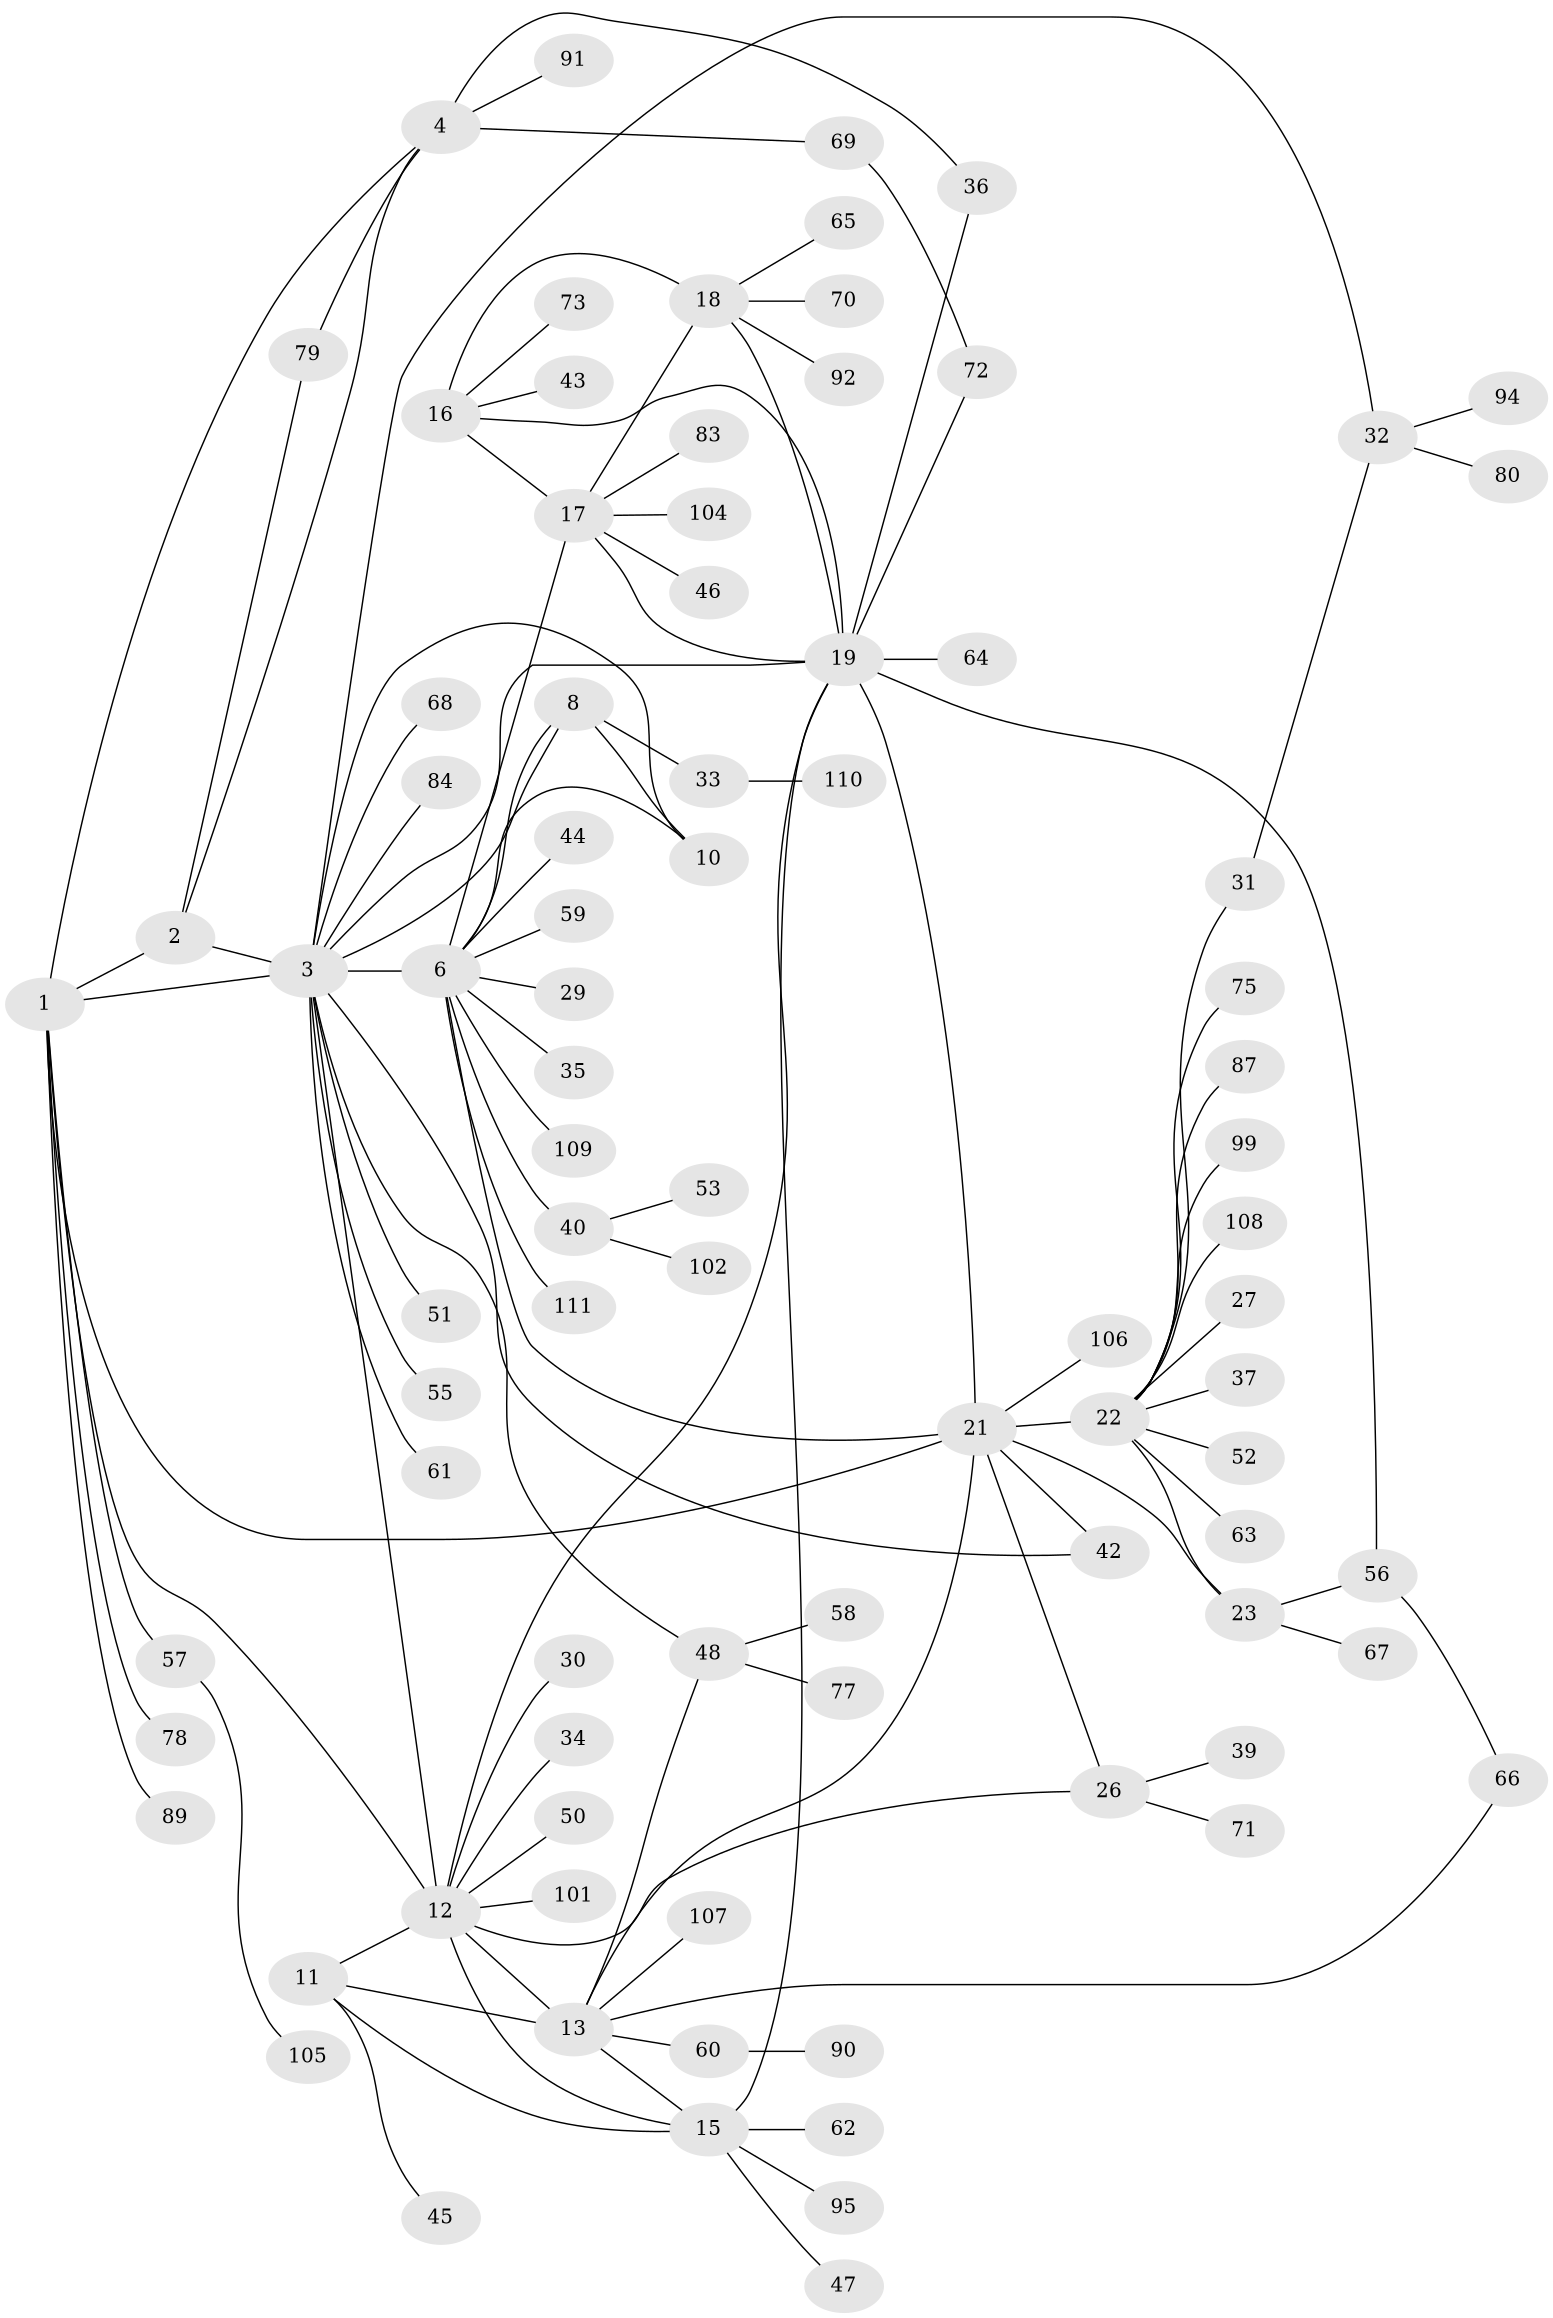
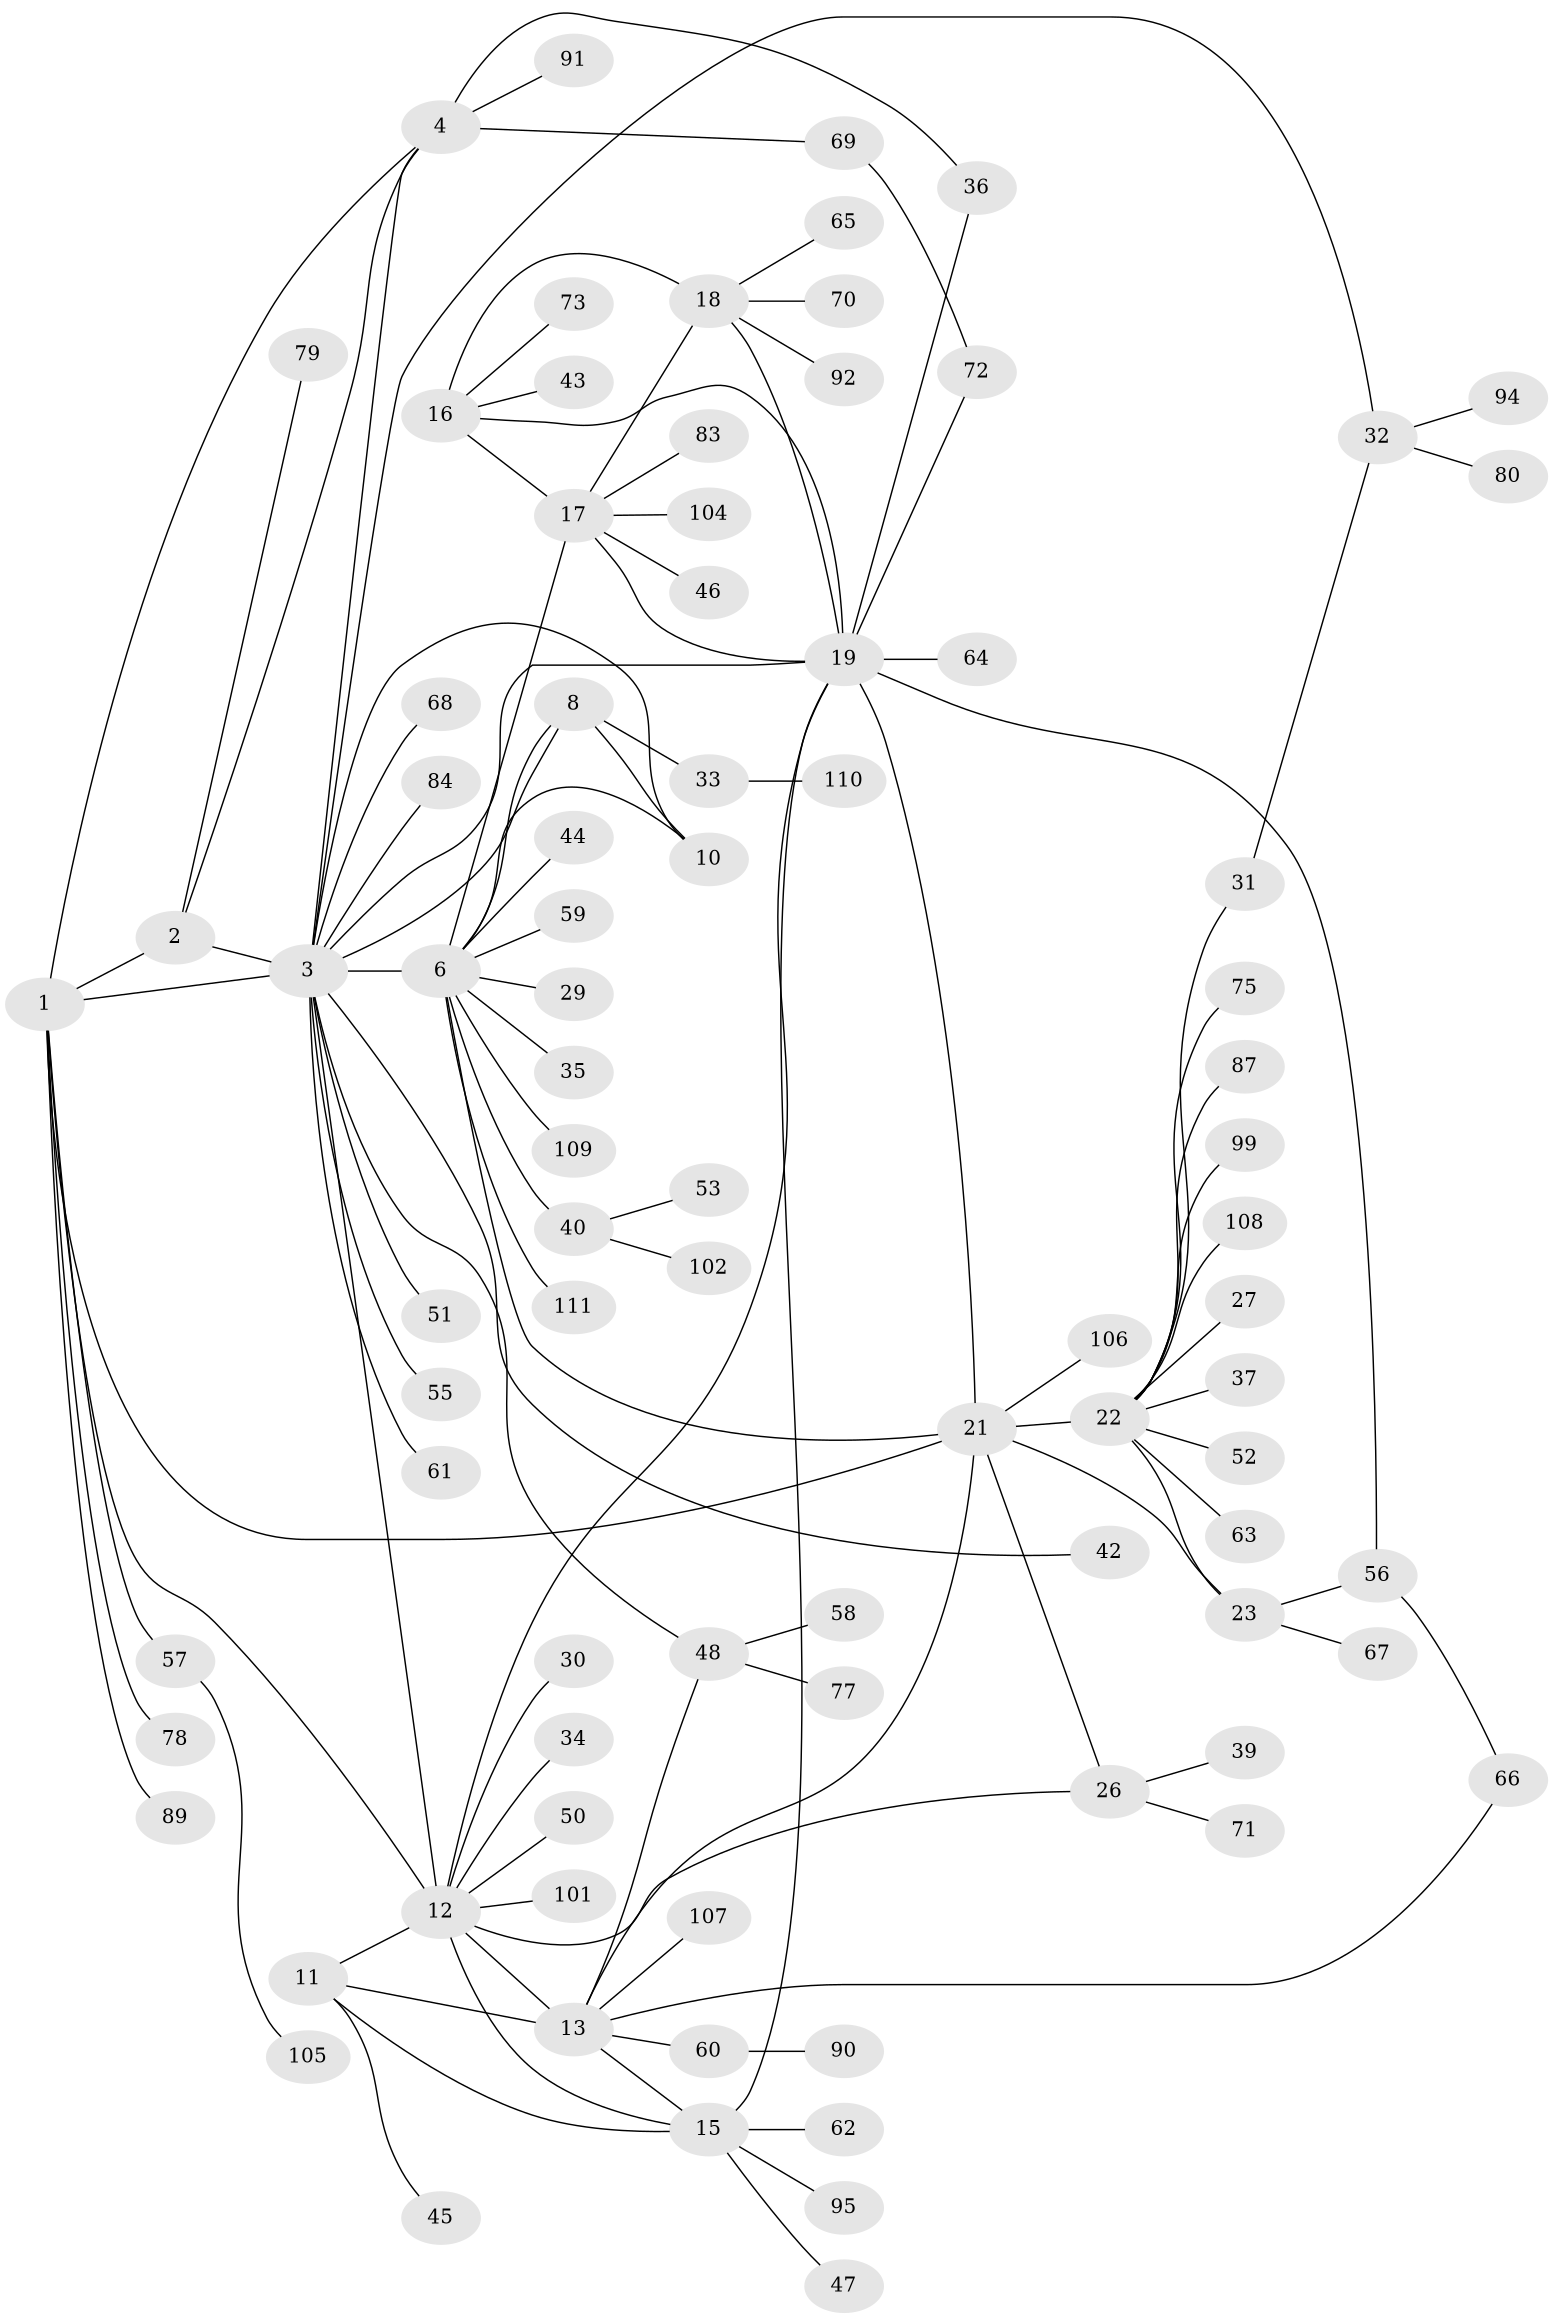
edge "4" -- "79": now "4" -- "3"
edge "21" -- "42": removed
